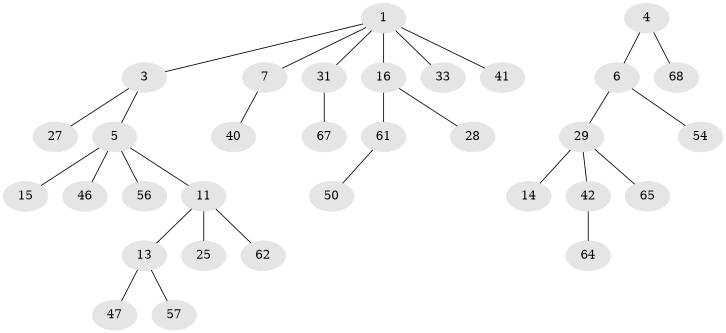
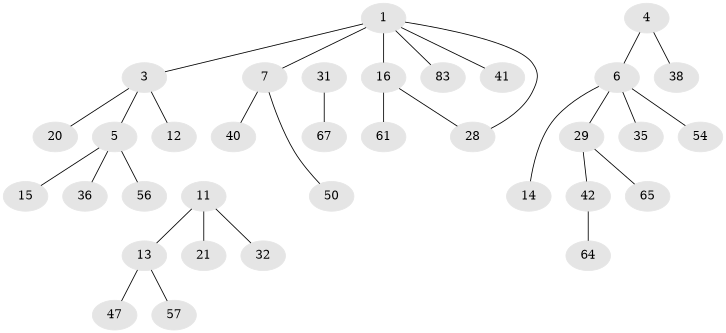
edge "1" -- "31": now "1" -- "28"
node "33": label "33" -> "83"
node "68": label "68" -> "38"
node "27": label "27" -> "20"
node "12": added
node "35": added
edge "5" -- "11": removed
edge "61" -- "50": now "7" -- "50"
edge "29" -- "14": now "6" -- "14"
node "46": label "46" -> "36"
node "25": label "25" -> "21"
node "62": label "62" -> "32"
